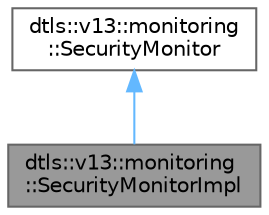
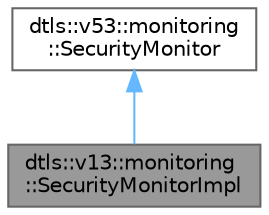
node "dtls::v13::monitoring ::SecurityMonitor": label "dtls::v13::monitoring ::SecurityMonitor" -> "dtls::v53::monitoring ::SecurityMonitor"
